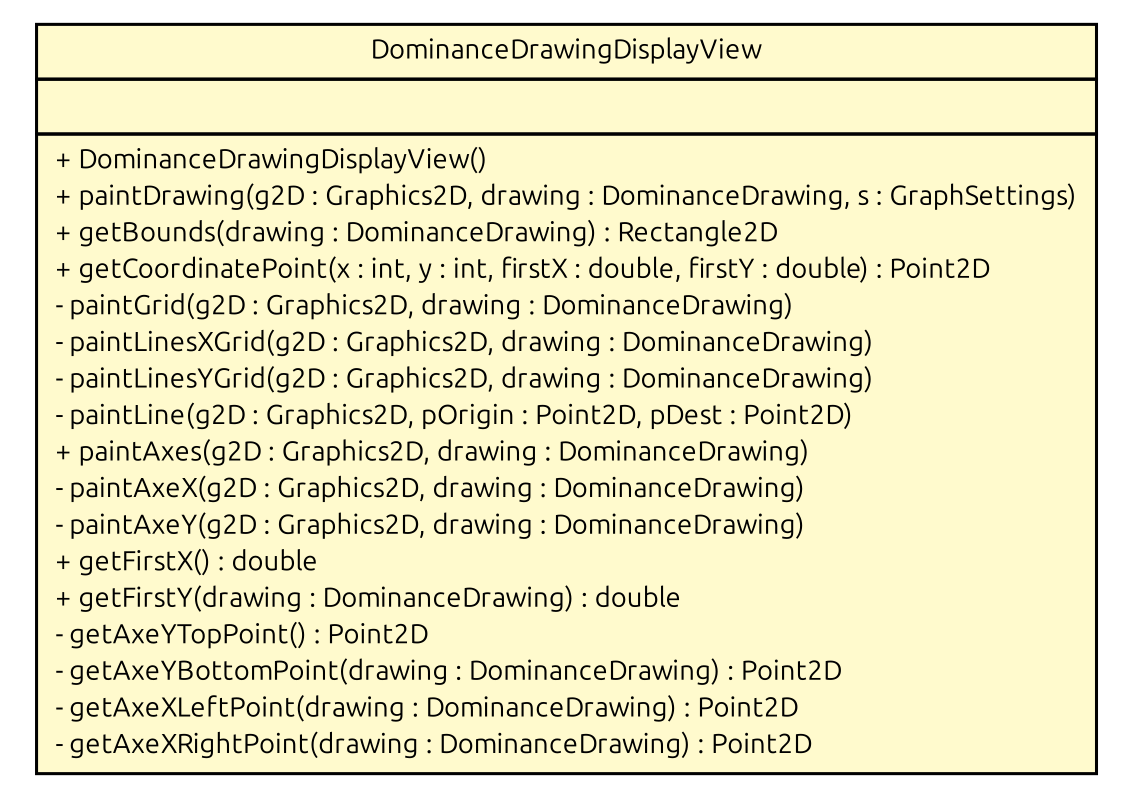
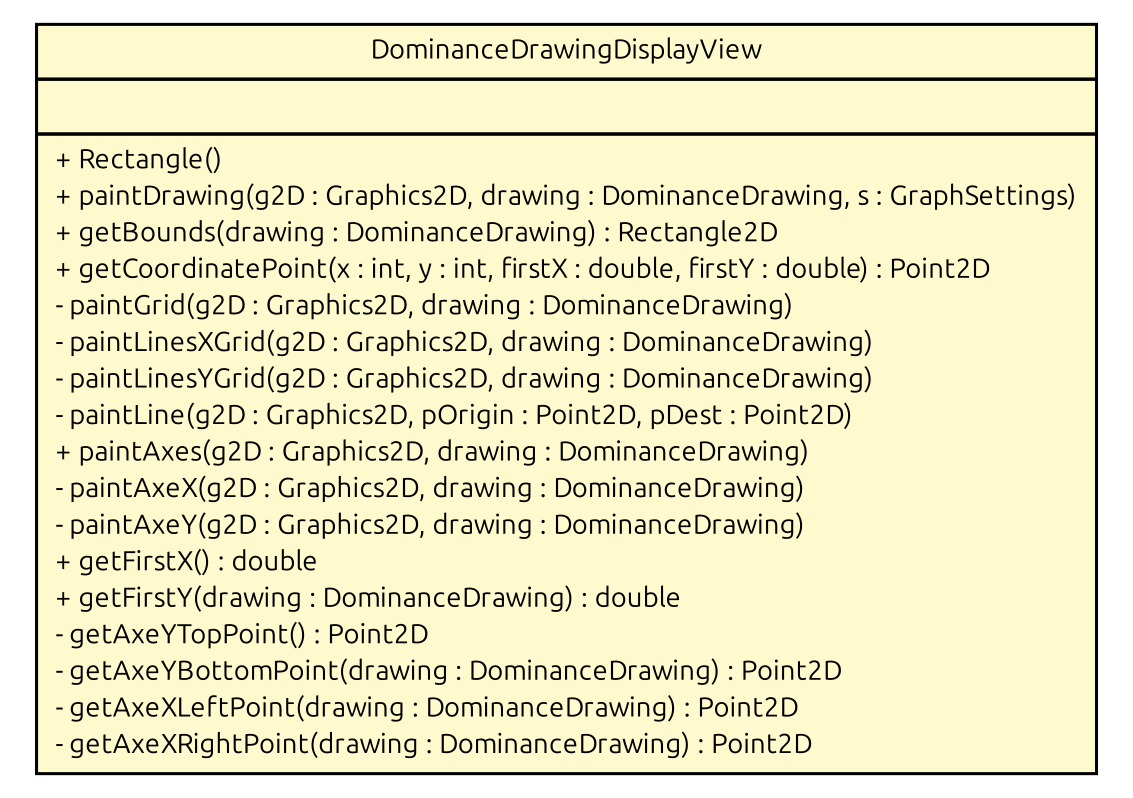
node "DominanceDrawingDisplayView": text "+ DominanceDrawingDisplayView()" -> "+ Rectangle()"
